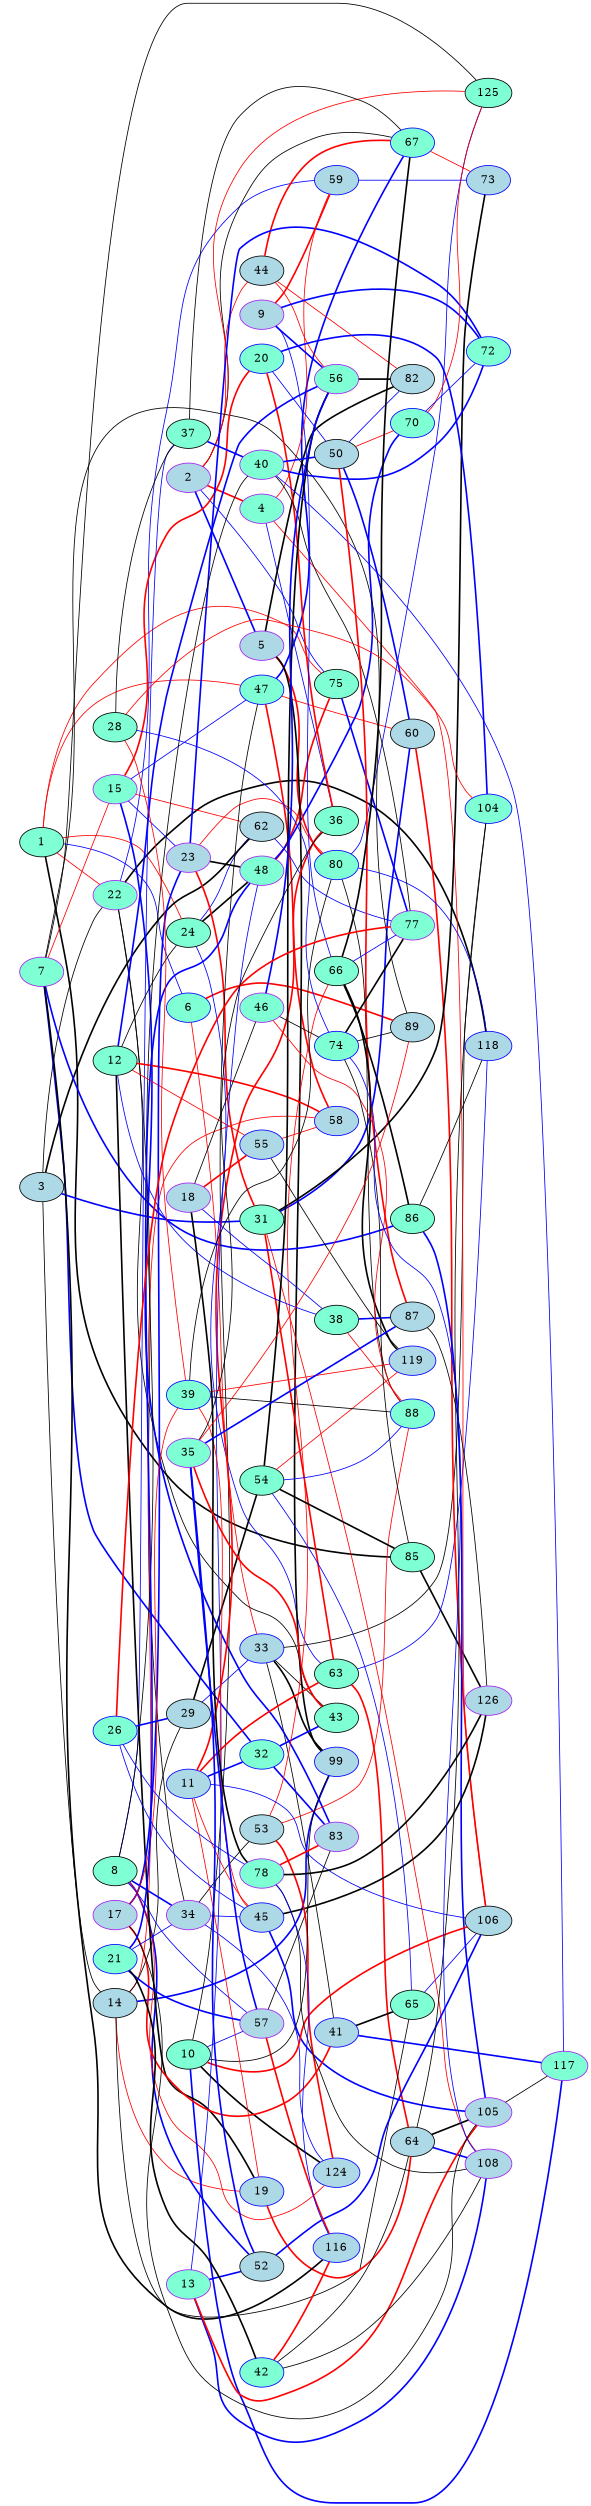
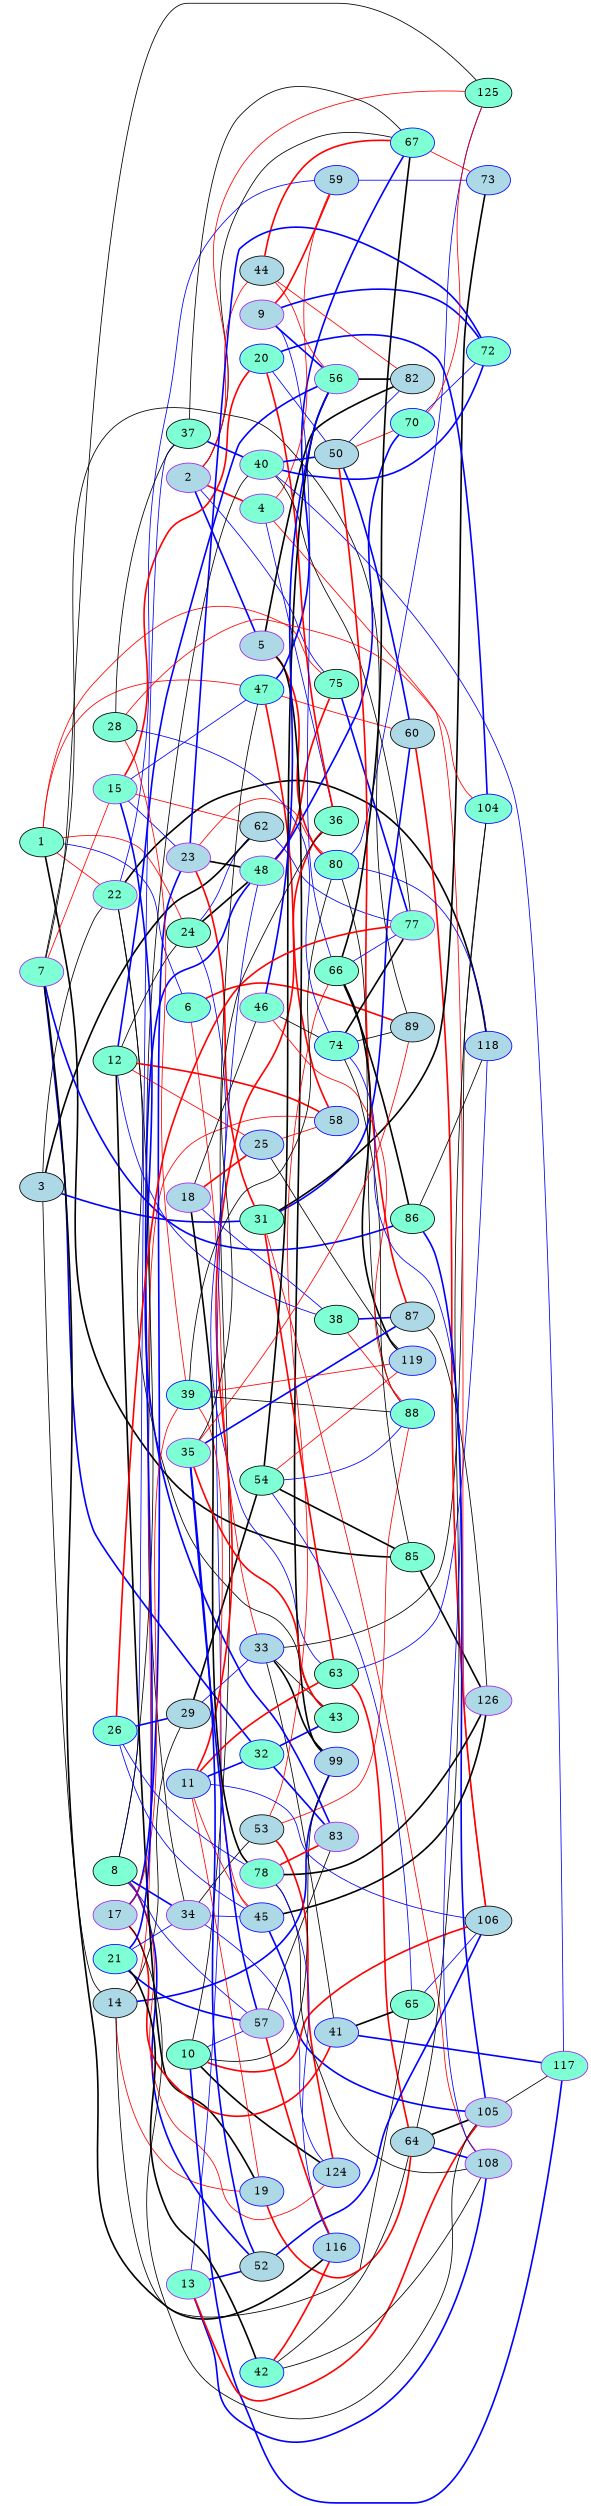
node "55": label "55" -> "25"
